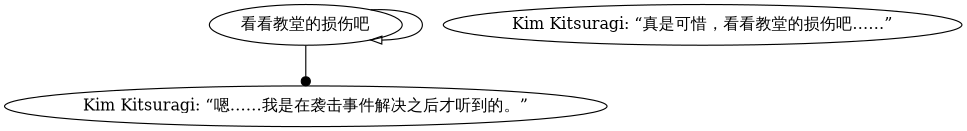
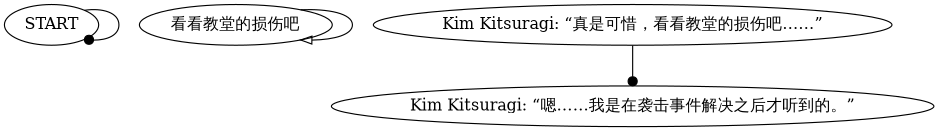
node "START": added
edge "看看教堂的损伤吧" -> "Kim Kitsuragi: “嗯……我是在袭击事件解决之后才听到的。”": now "Kim Kitsuragi: “真是可惜，看看教堂的损伤吧……”" -> "Kim Kitsuragi: “嗯……我是在袭击事件解决之后才听到的。”"
